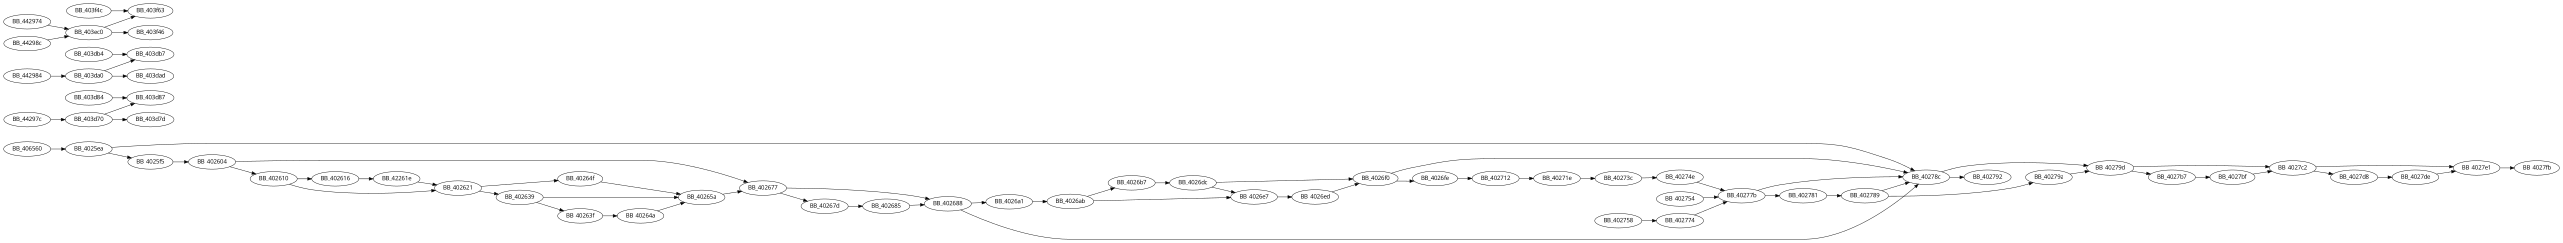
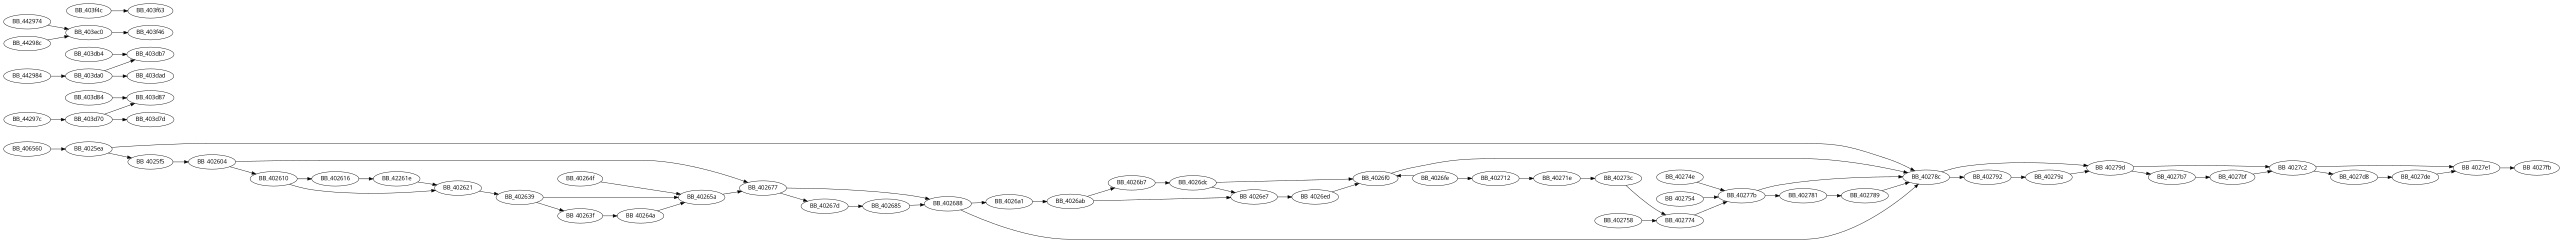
edge "BB_403ec0" -> "BB_403f63": removed
edge "BB_40273c" -> "BB_40274e": now "BB_40273c" -> "BB_402774"
edge "BB_4026f0" -> "BB_4026fe": reversed
edge "BB_402621" -> "BB_40264f": removed
edge "BB_402789" -> "BB_40279a": now "BB_402792" -> "BB_40279a"
